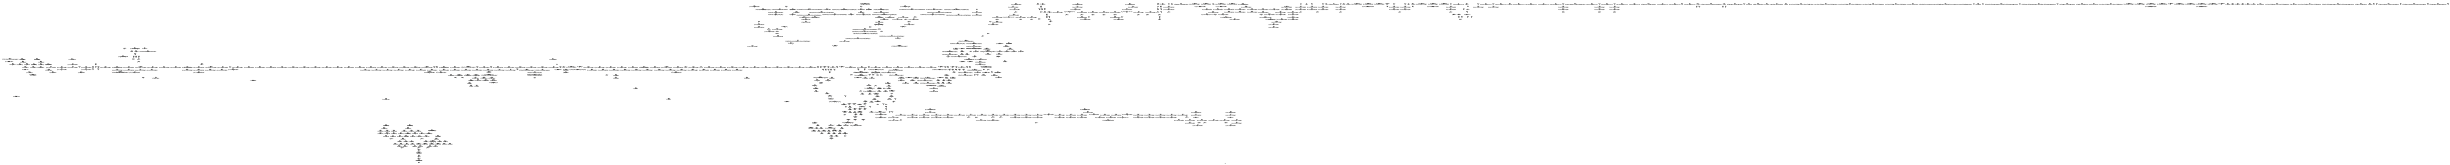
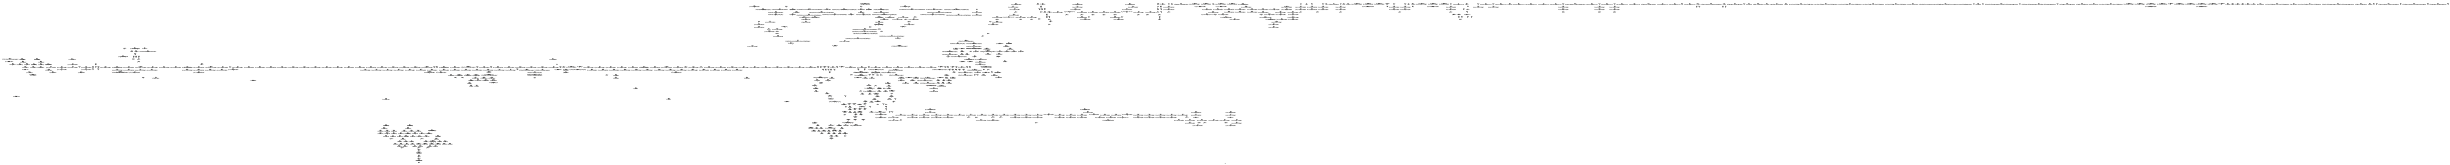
node "NodeID: 570": added
